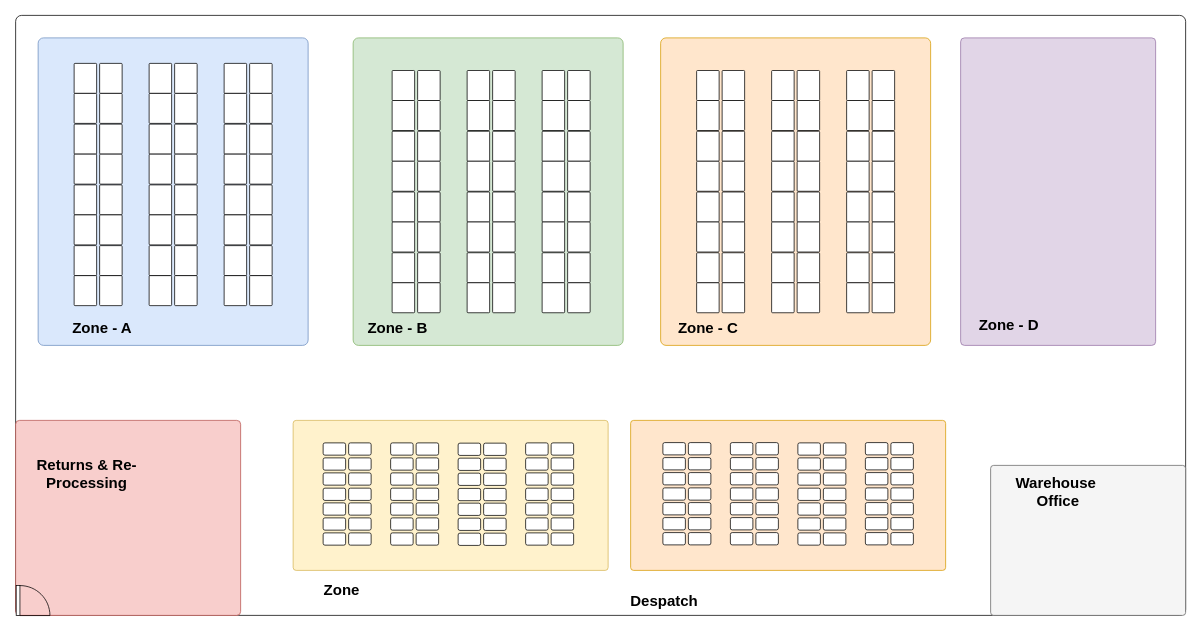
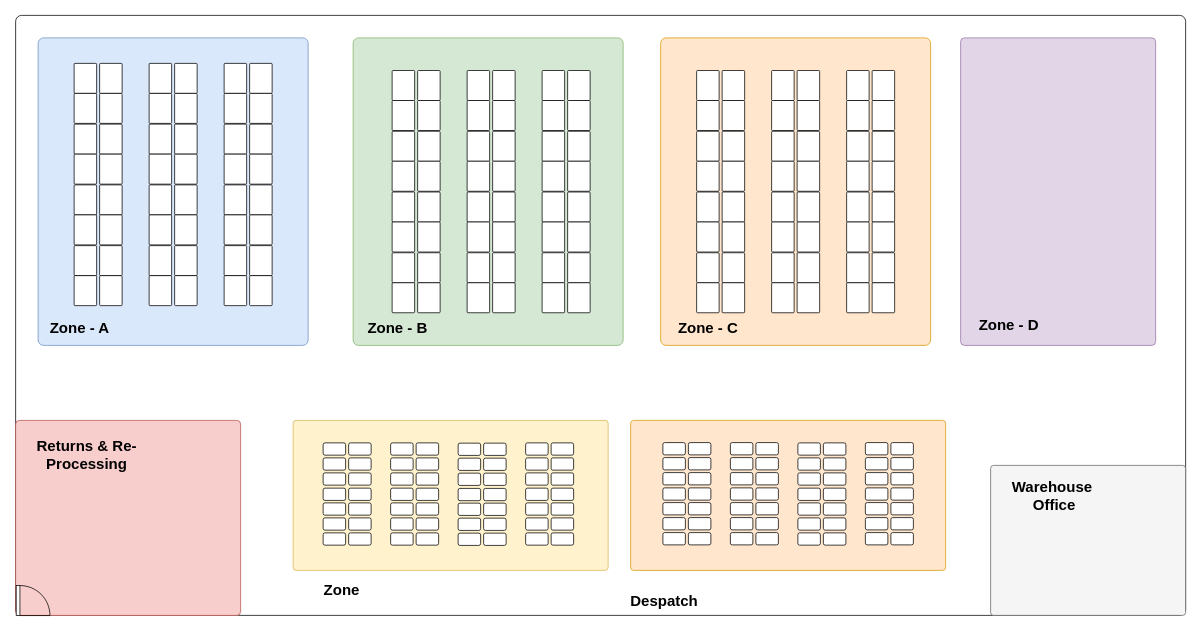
node "Zone - A": moved (102, 327) -> (80, 327)
node "Returns & Re-Processing": moved (87, 473) -> (87, 454)
node "Warehouse Office": moved (1058, 492) -> (1054, 496)
